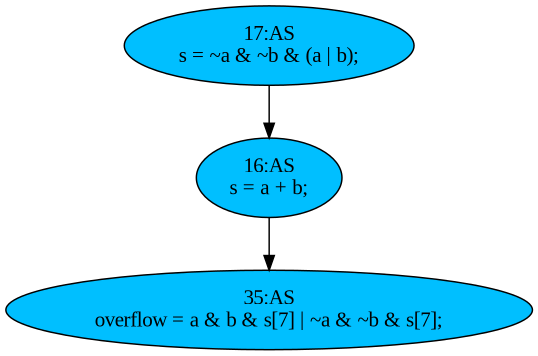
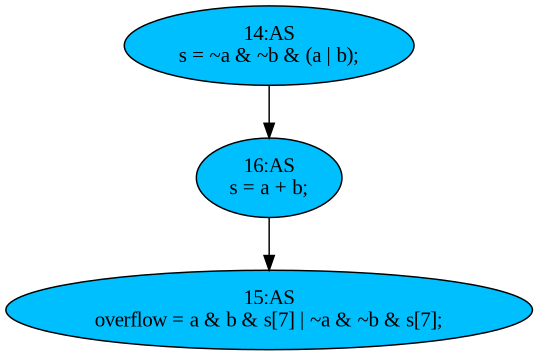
node "17:AS s = ~a & ~b & (a | b);": label "17:AS s = ~a & ~b & (a | b);" -> "14:AS s = ~a & ~b & (a | b);"
node "35:AS overflow = a & b & s[7] | ~a & ~b & s[7];": label "35:AS overflow = a & b & s[7] | ~a & ~b & s[7];" -> "15:AS overflow = a & b & s[7] | ~a & ~b & s[7];"
